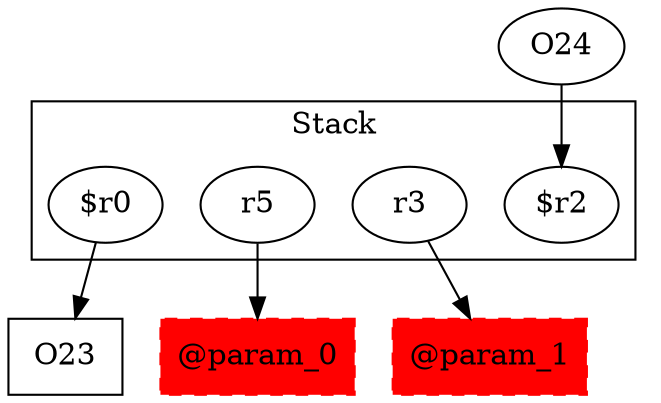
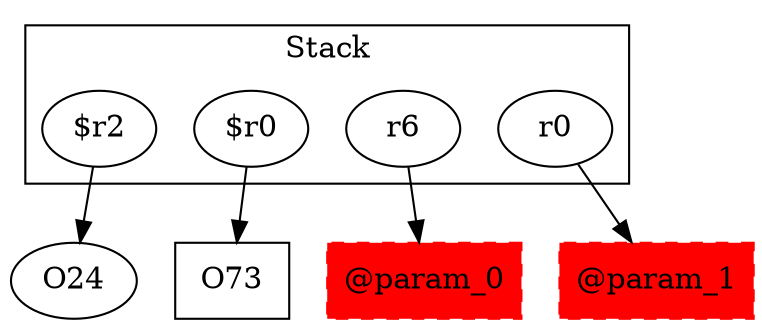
edge "O24" -> "$r2": reversed
node "r5": label "r5" -> "r6"
node "r3": label "r3" -> "r0"
node "O23": label "O23" -> "O73"
